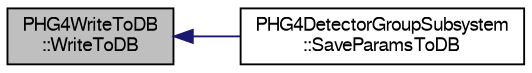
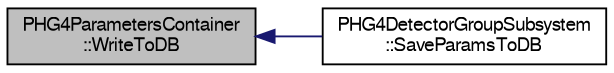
node "PHG4WriteToDB ::WriteToDB": label "PHG4WriteToDB ::WriteToDB" -> "PHG4ParametersContainer ::WriteToDB"
